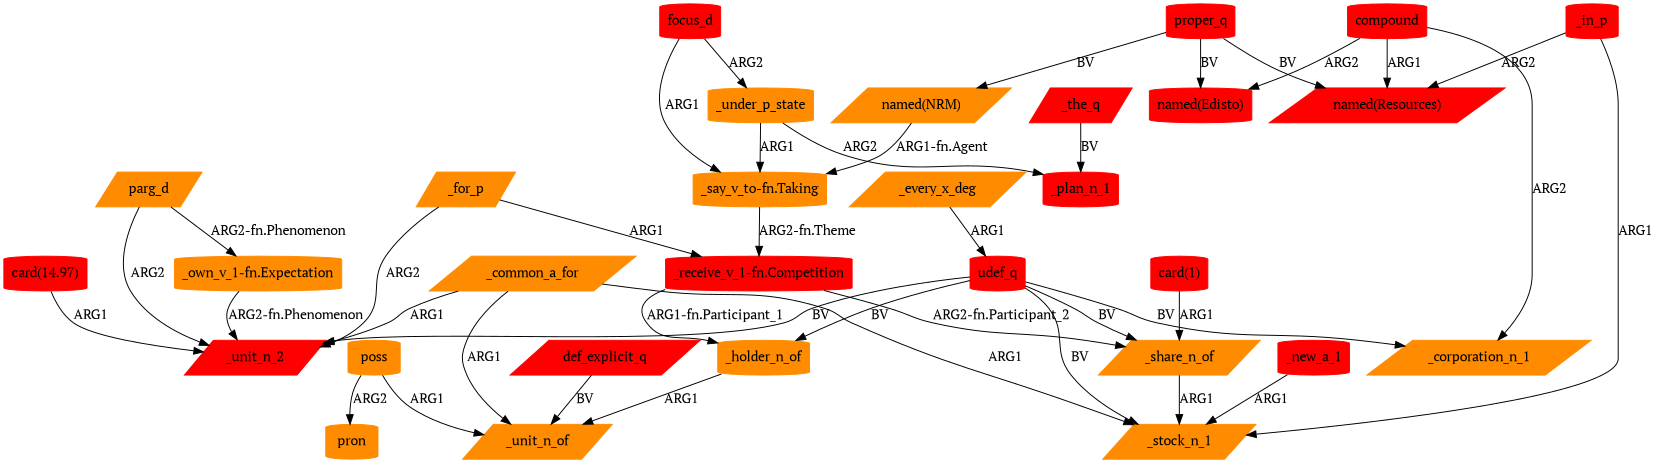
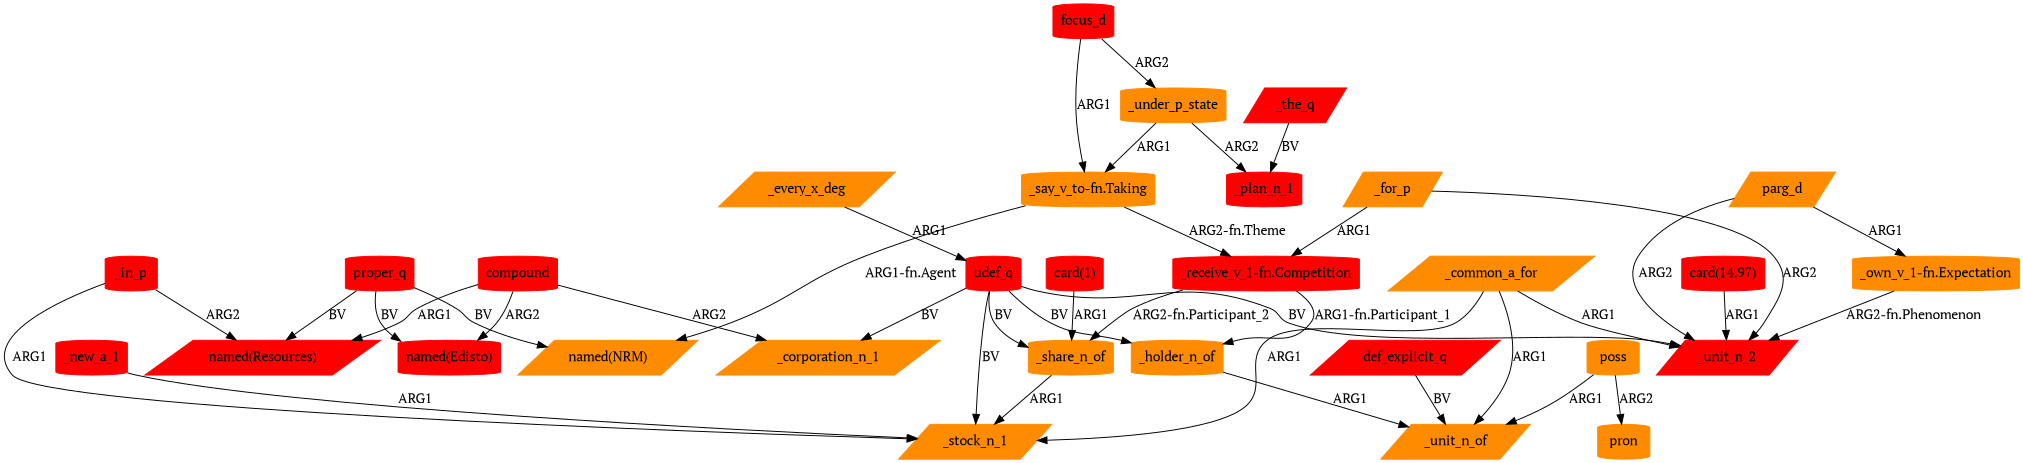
edge "named(NRM)" -> "_say_v_to-fn.Taking": reversed
edge "parg_d" -> "_own_v_1-fn.Expectation": label "ARG2-fn.Phenomenon" -> "ARG1"
node "_share_n_of": shape parallelogram -> cylinder
